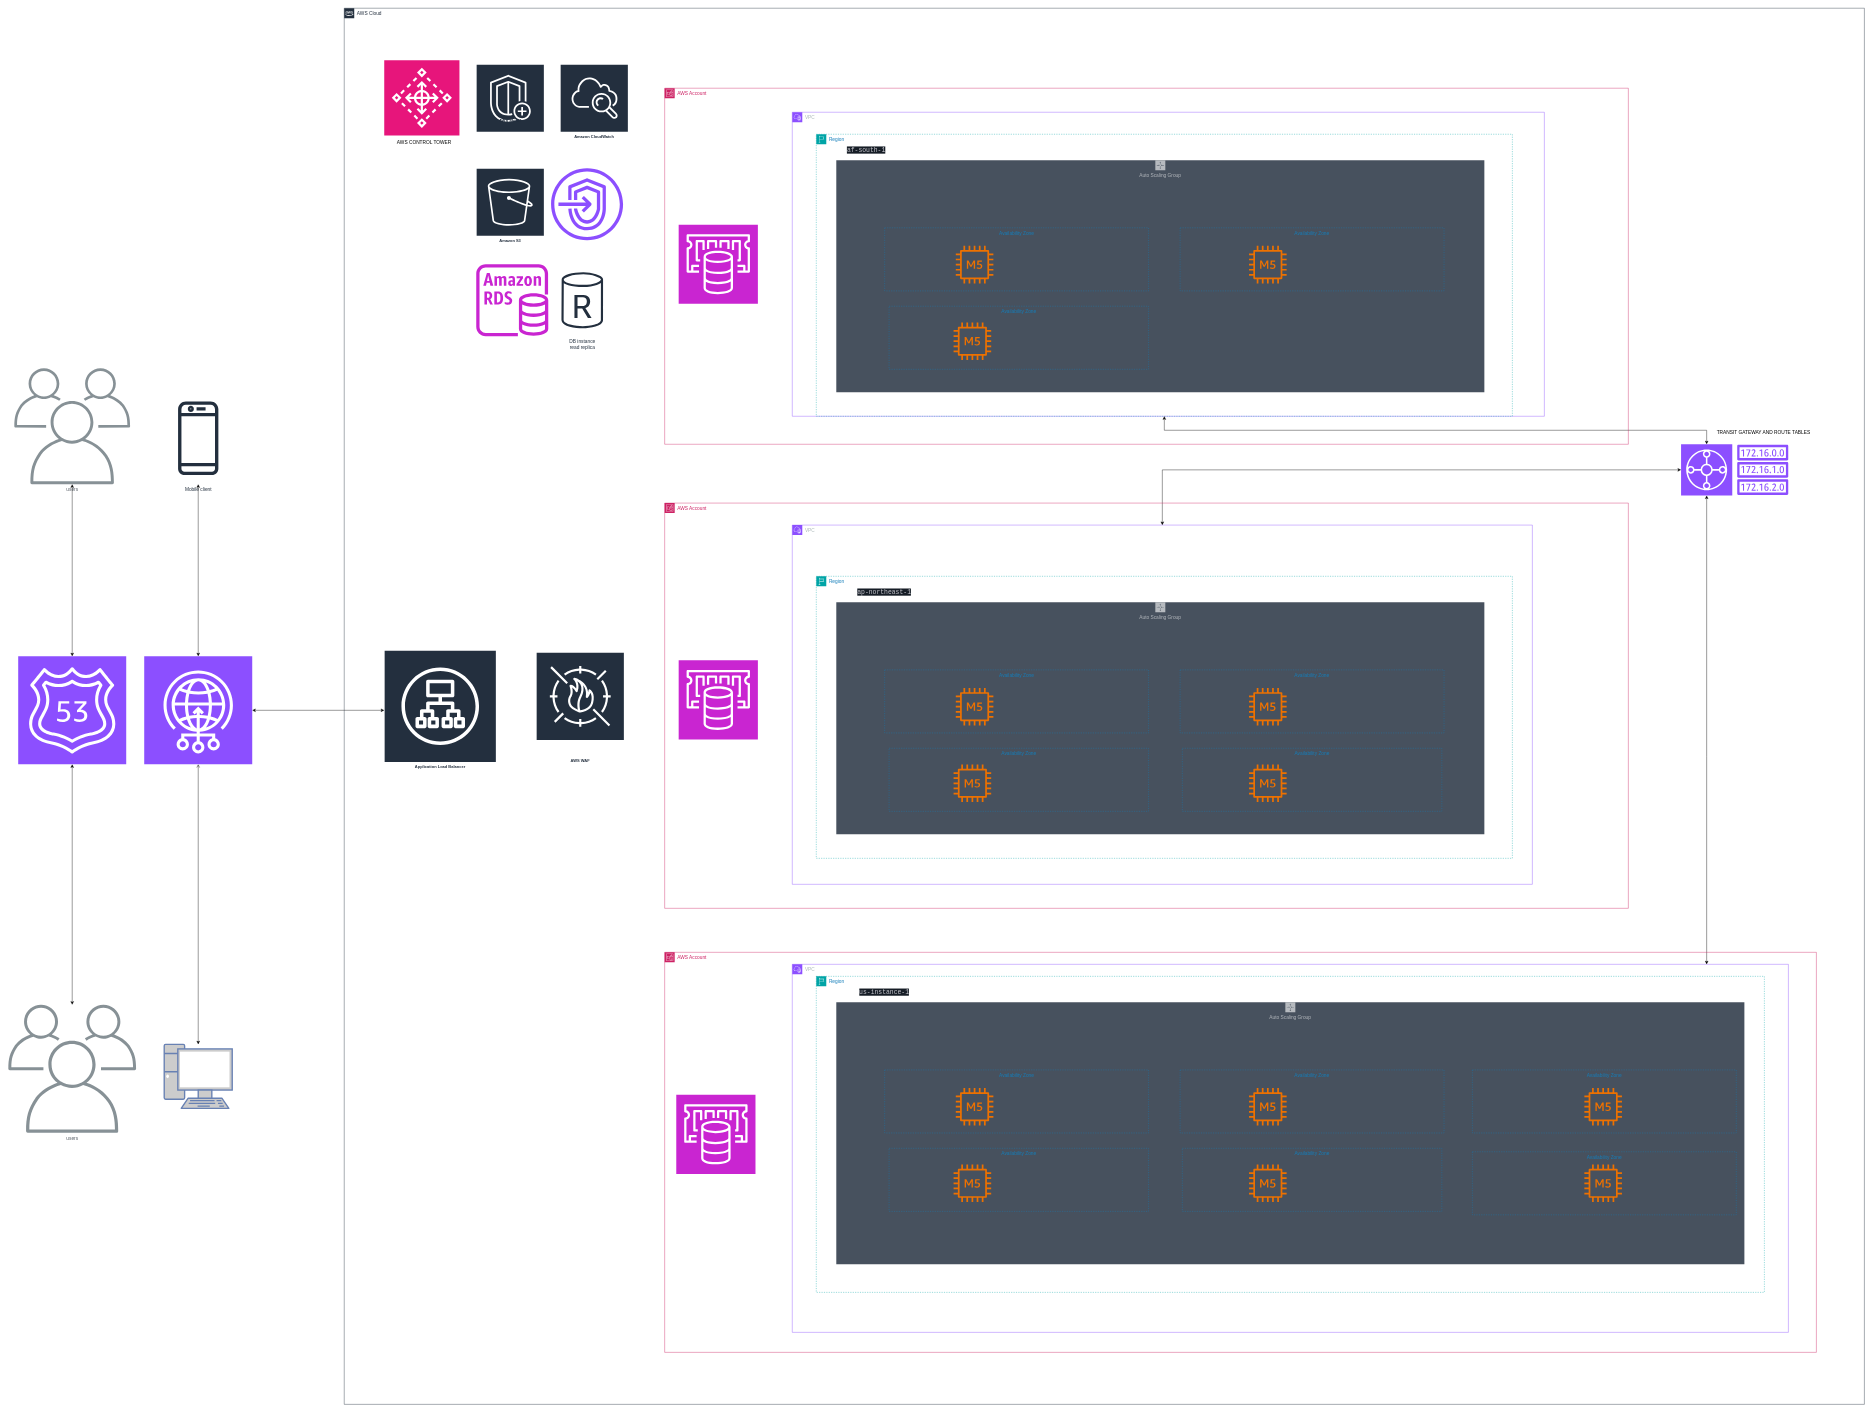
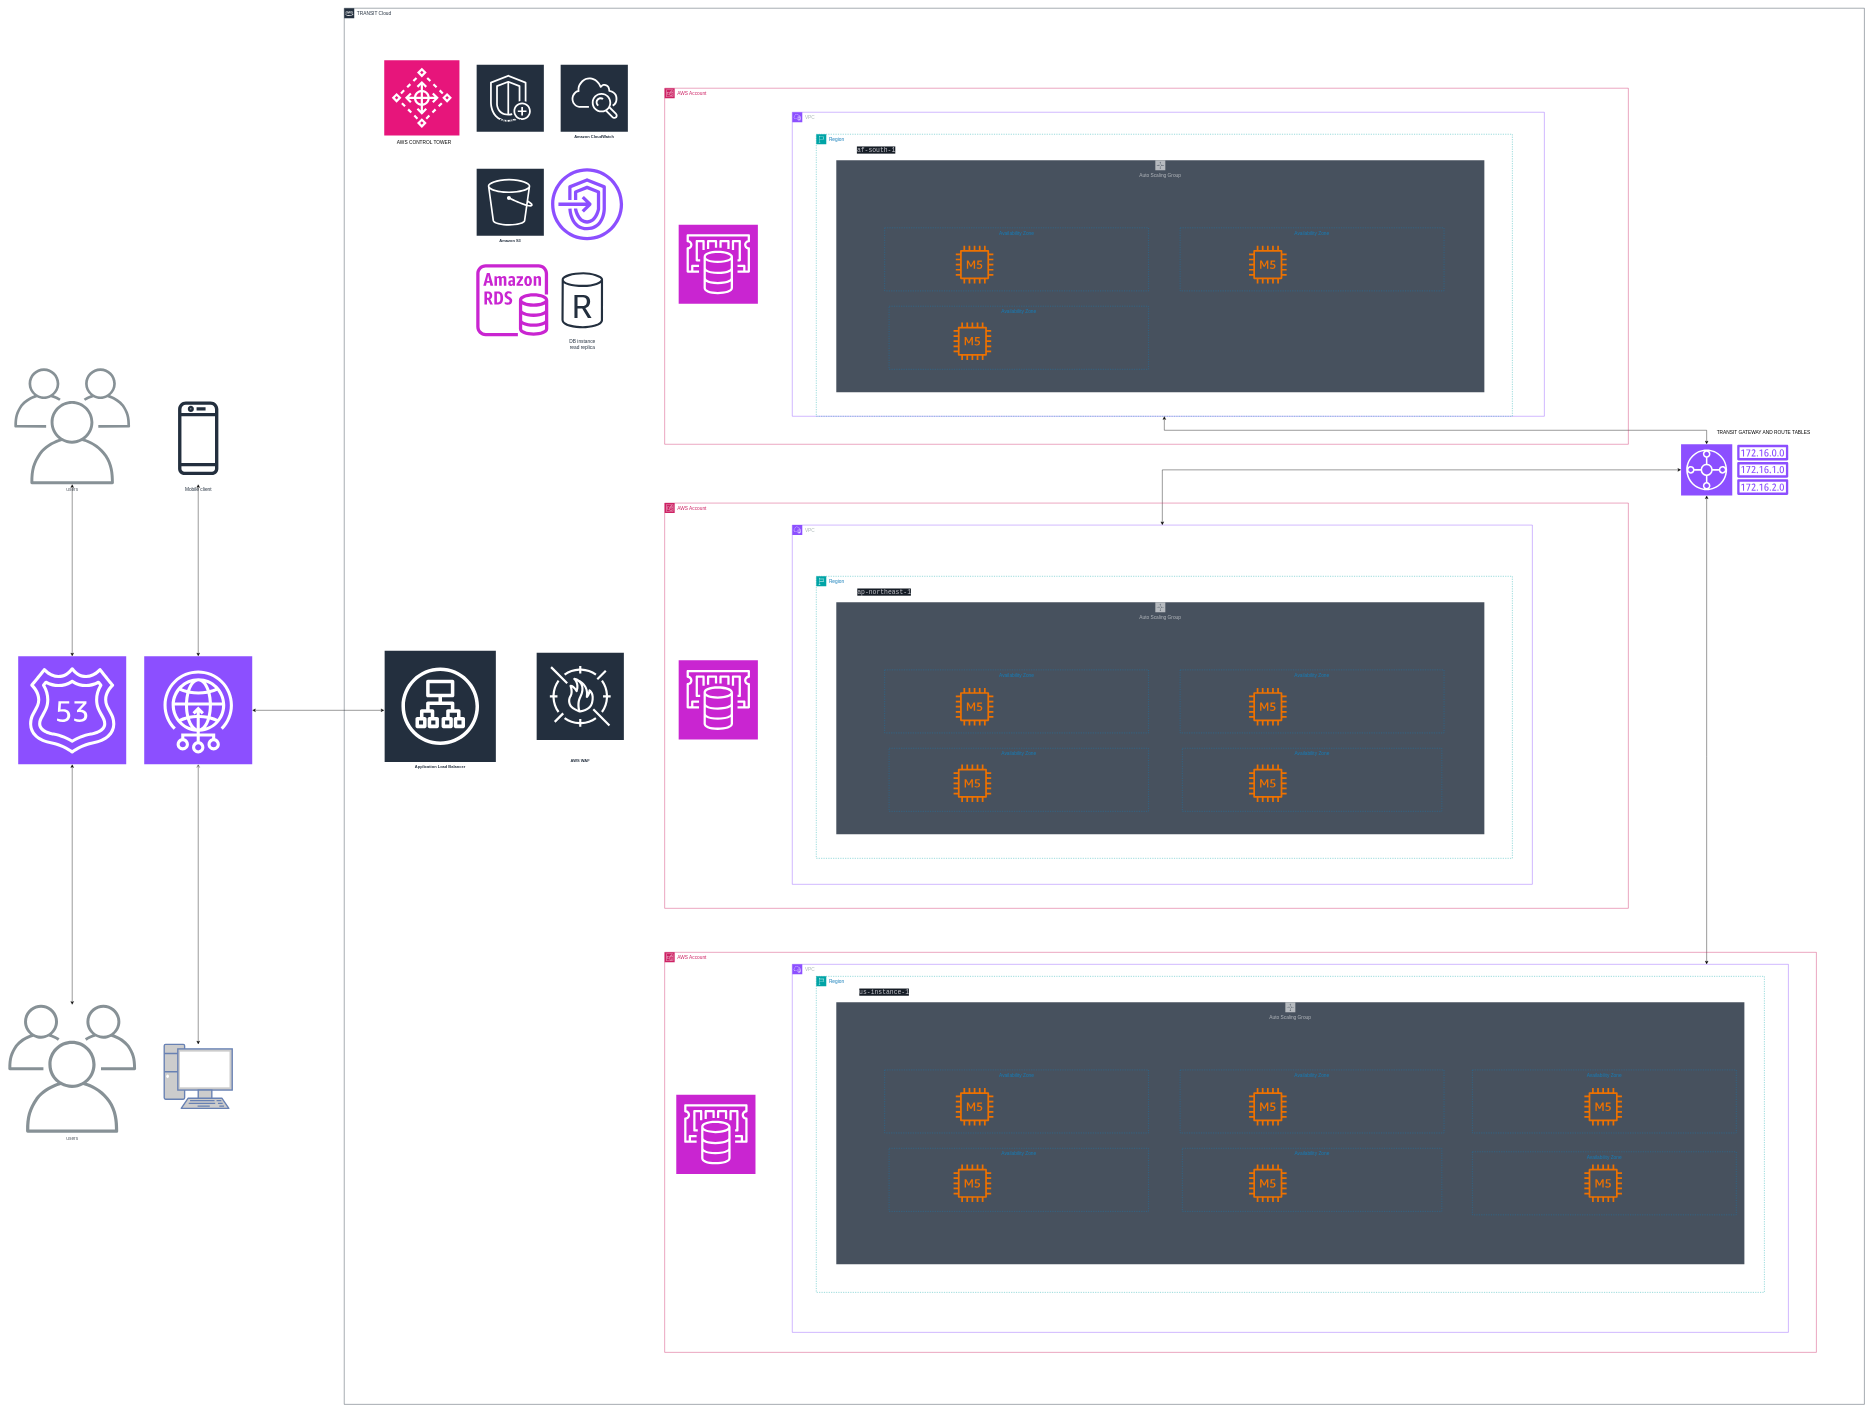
node "AWS Cloud": label "AWS Cloud" -> "TRANSIT Cloud"
node "af-south-1": moved (866, 150) -> (876, 150)
